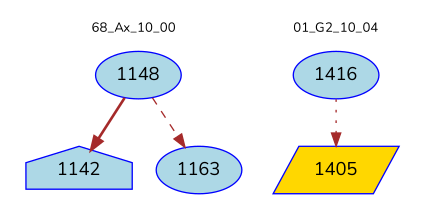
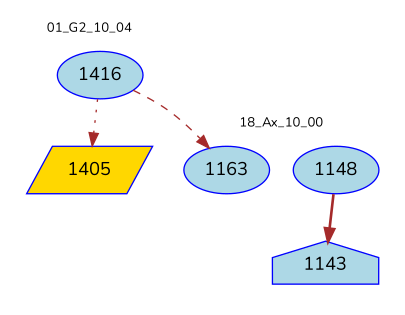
cluster "68_Ax_10_00": label "68_Ax_10_00" -> "18_Ax_10_00"
edge "1148" -> "1163": now "1416" -> "1163"
node "1142": label "1142" -> "1143"
